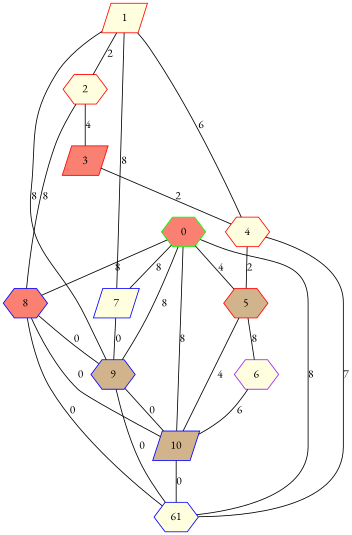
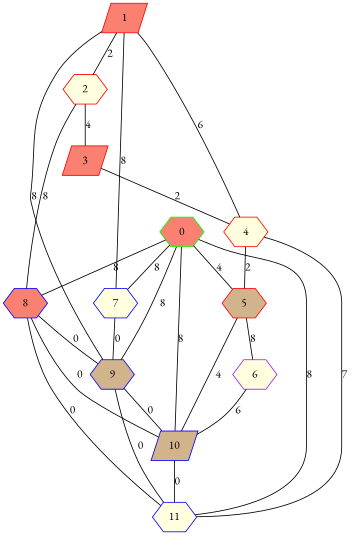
node "1": fillcolor lightyellow -> salmon
node "7": shape parallelogram -> hexagon
node "61": label "61" -> "11"
